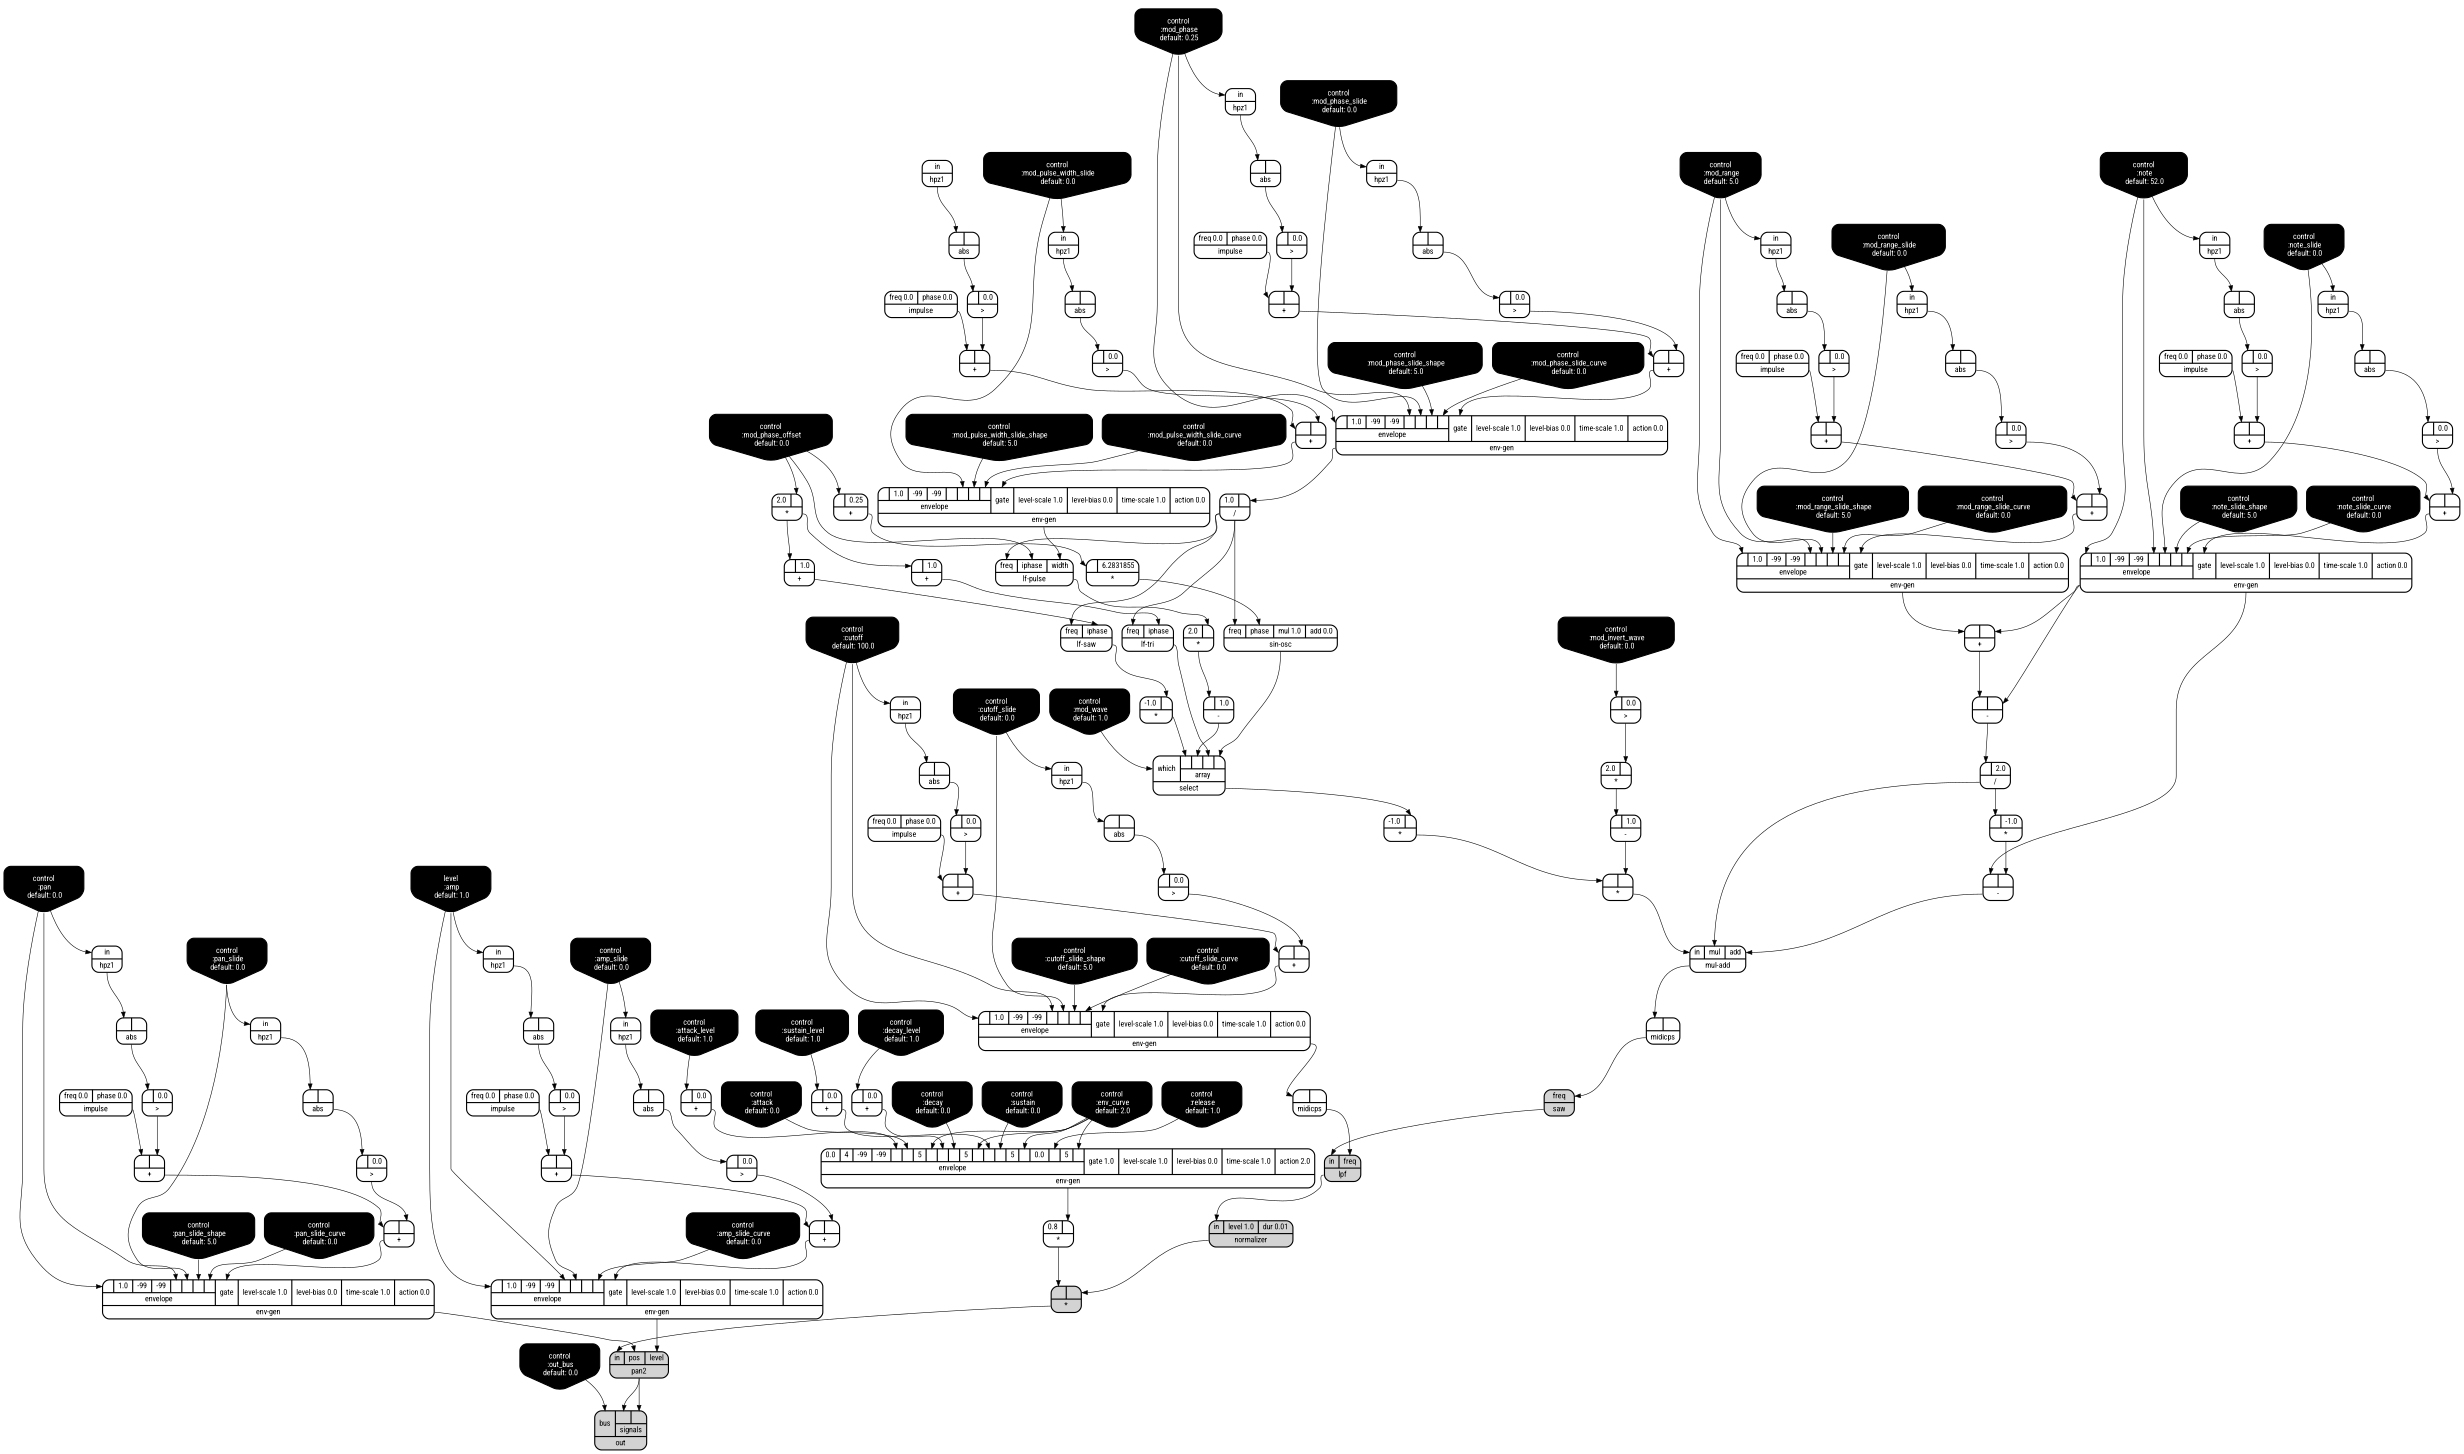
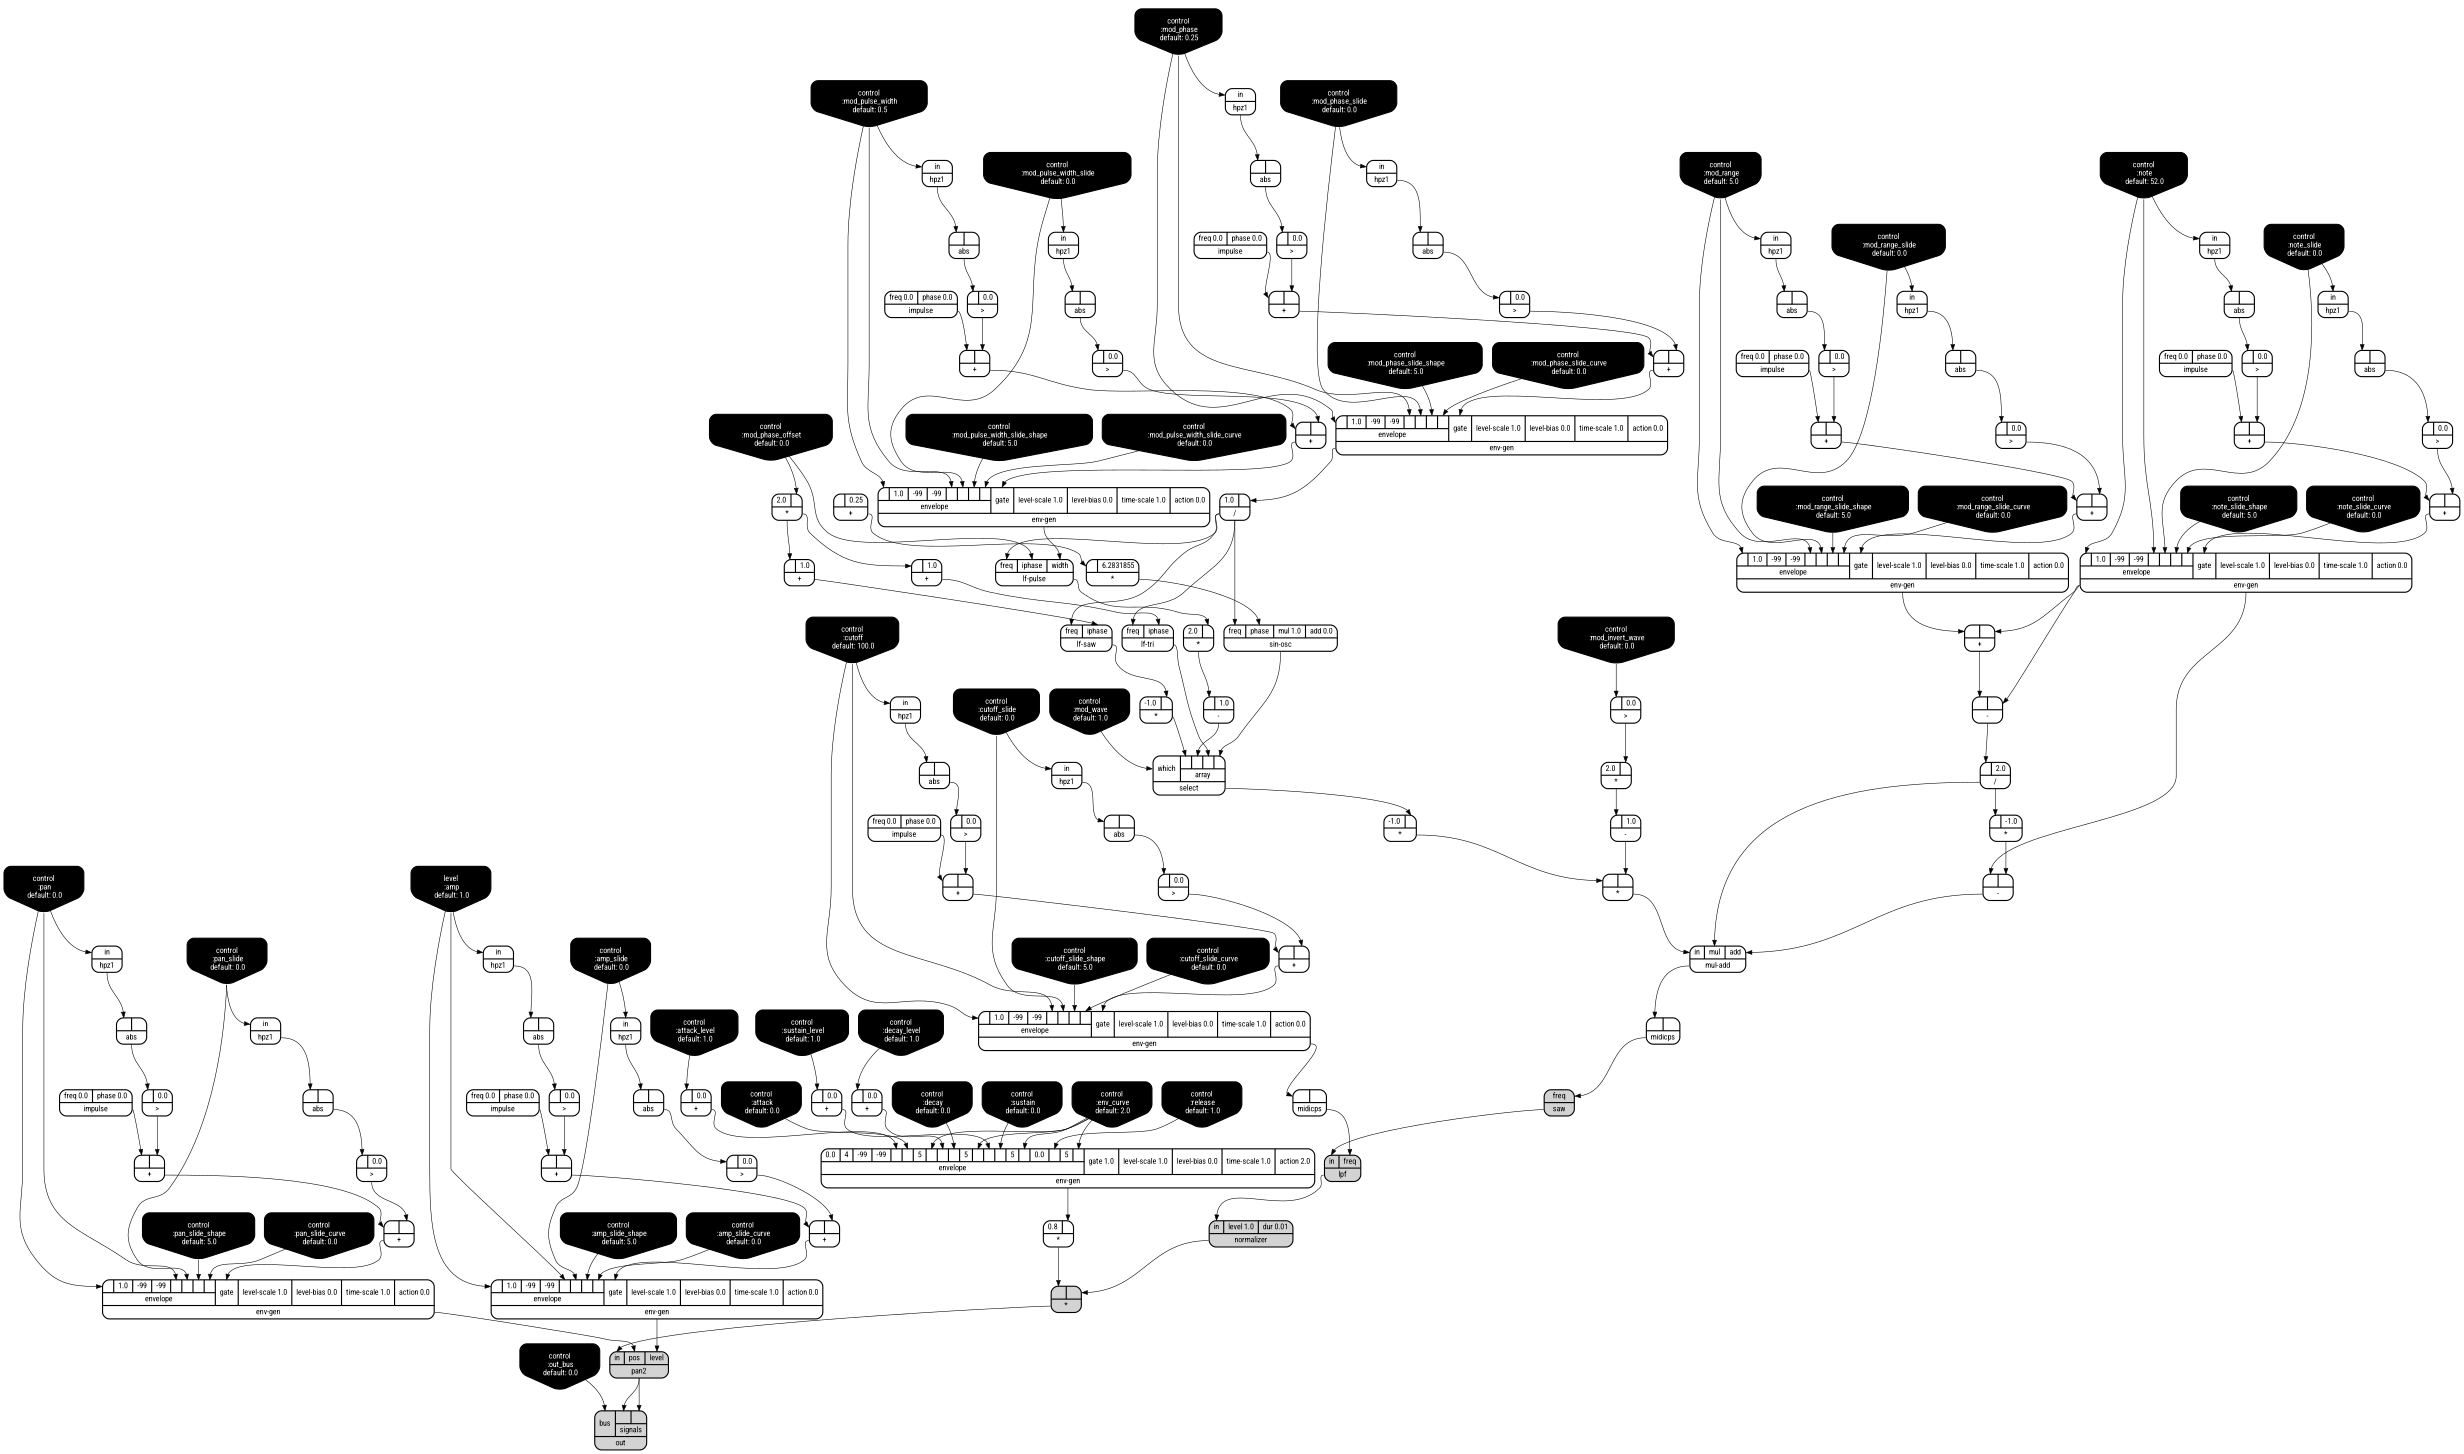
node "control :mod_pulse_width default: 0.5": added
edge "control :mod_phase_offset default: 0.0" -> "0.25": removed
node "control :amp_slide_shape default: 5.0": added
